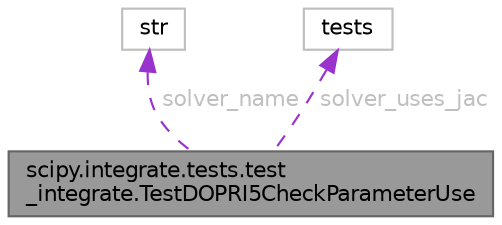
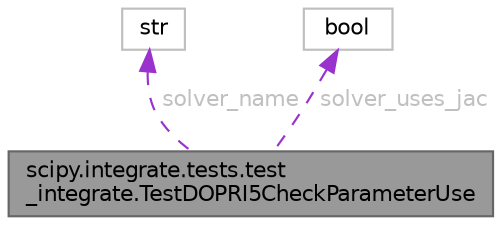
node "tests": label "tests" -> "bool"
